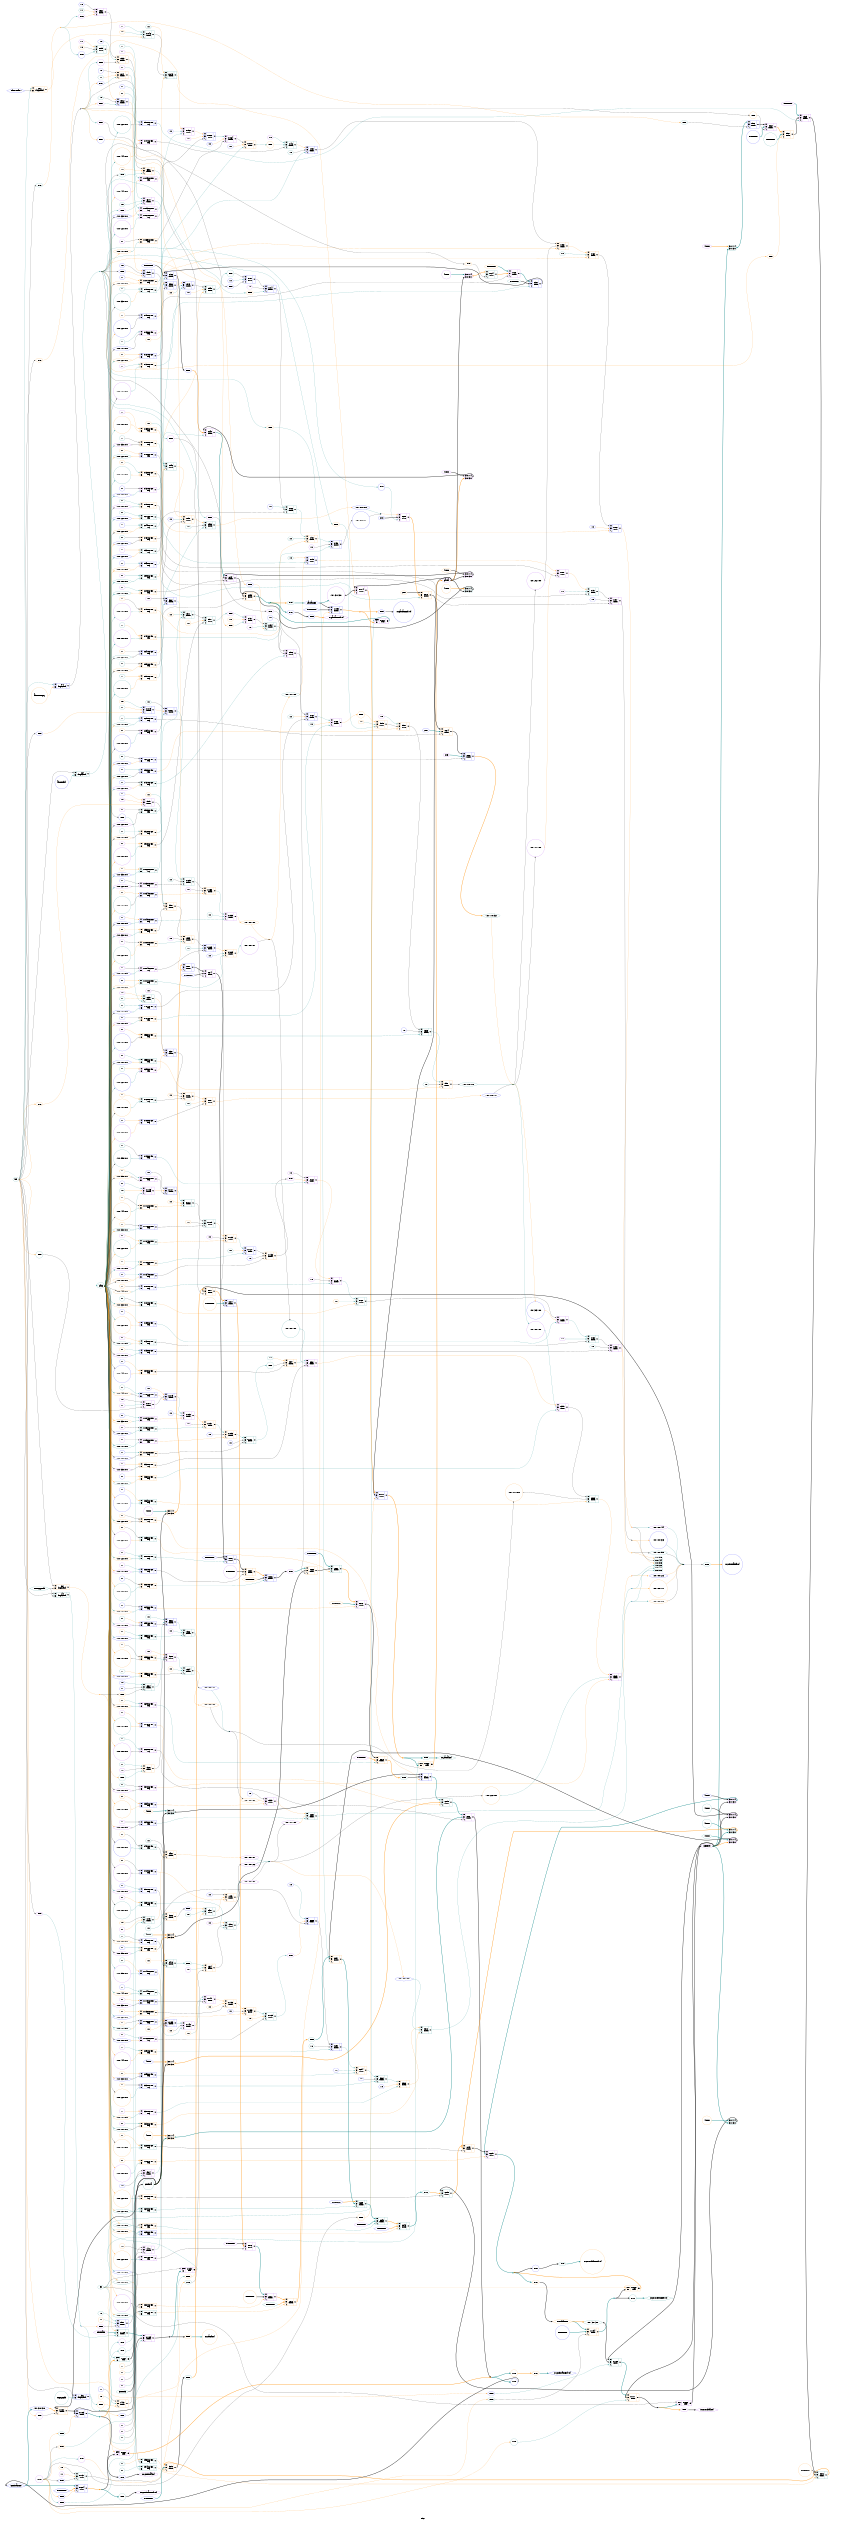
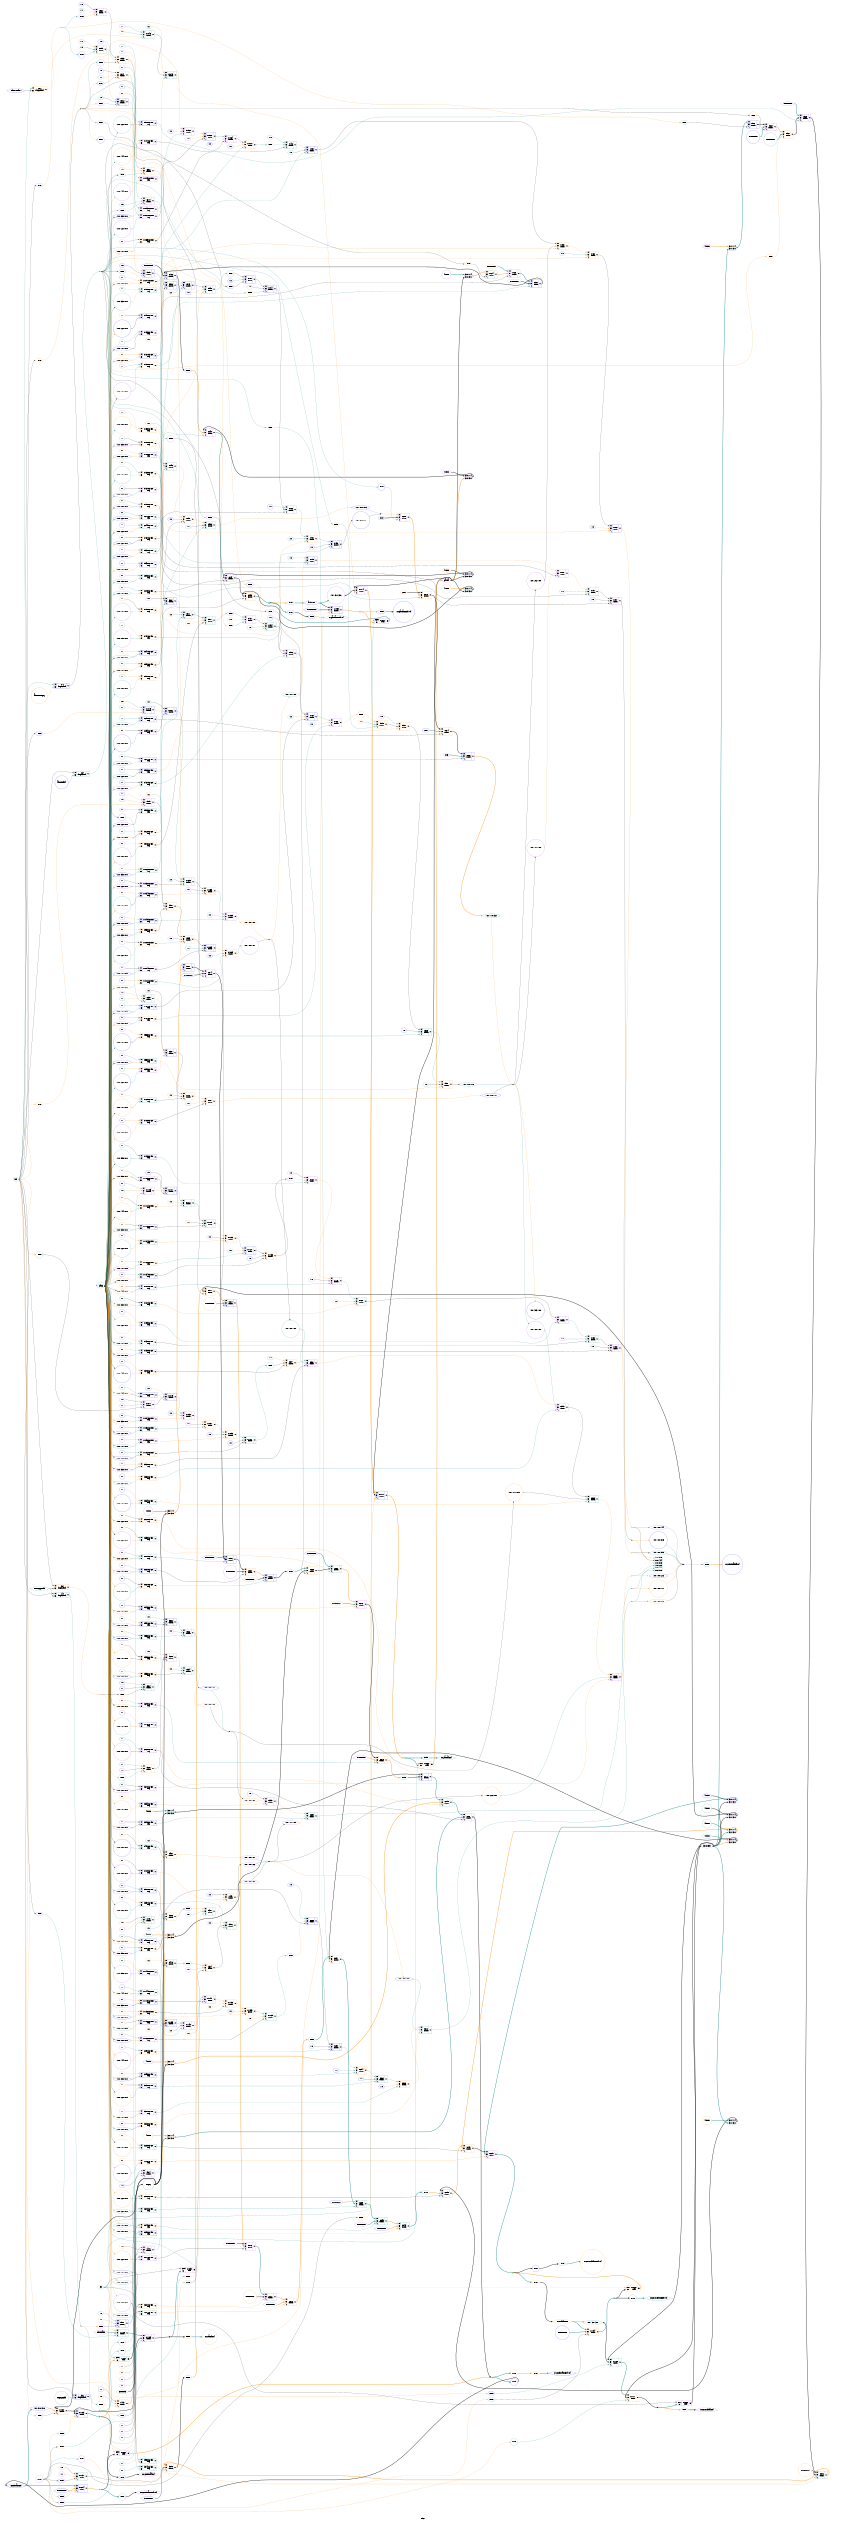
node "pausa_next": label "pausa_next" -> "and_next"
node "next_full": label "next_full" -> "error_full"
node "continua": label "continua" -> "empty"
